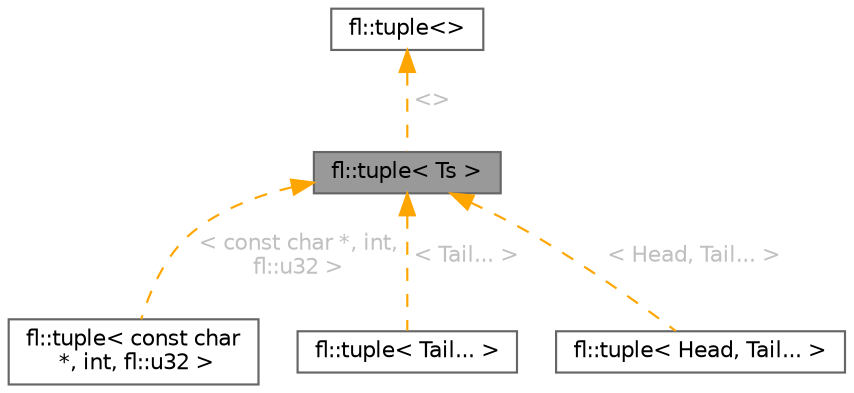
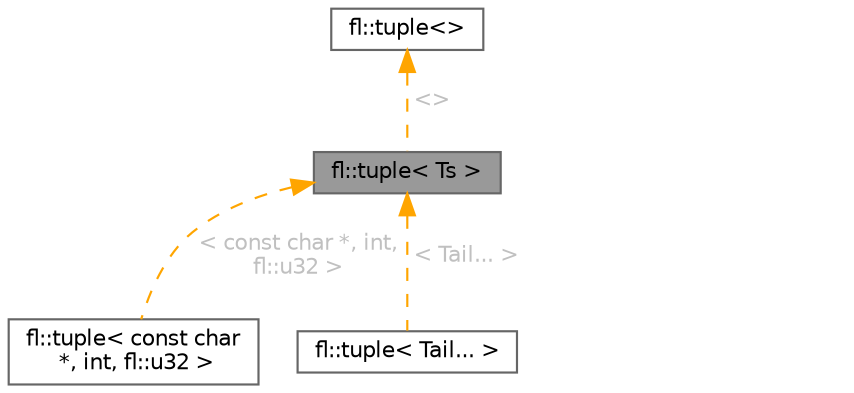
node "fl::tuple< Head, Tail... >": removed
